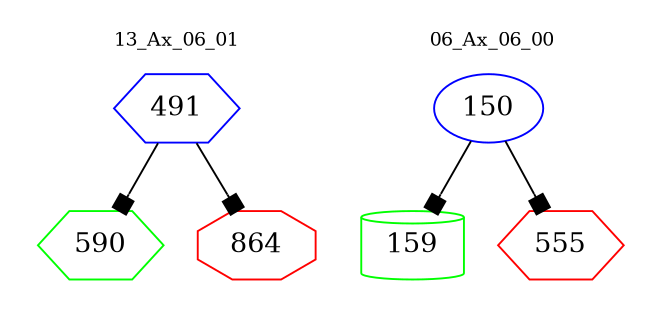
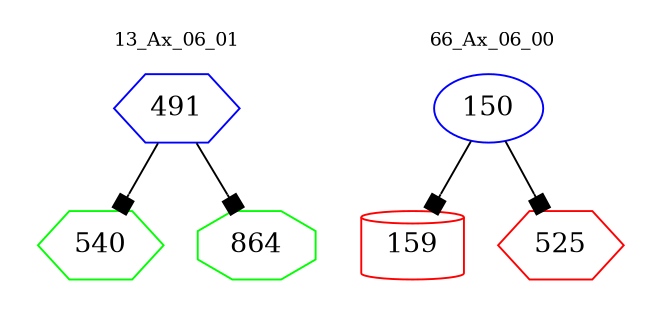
cluster "06_Ax_06_00": label "06_Ax_06_00" -> "66_Ax_06_00"
node "590": label "590" -> "540"
node "864": color red -> green
node "159": color green -> red
node "555": label "555" -> "525"
